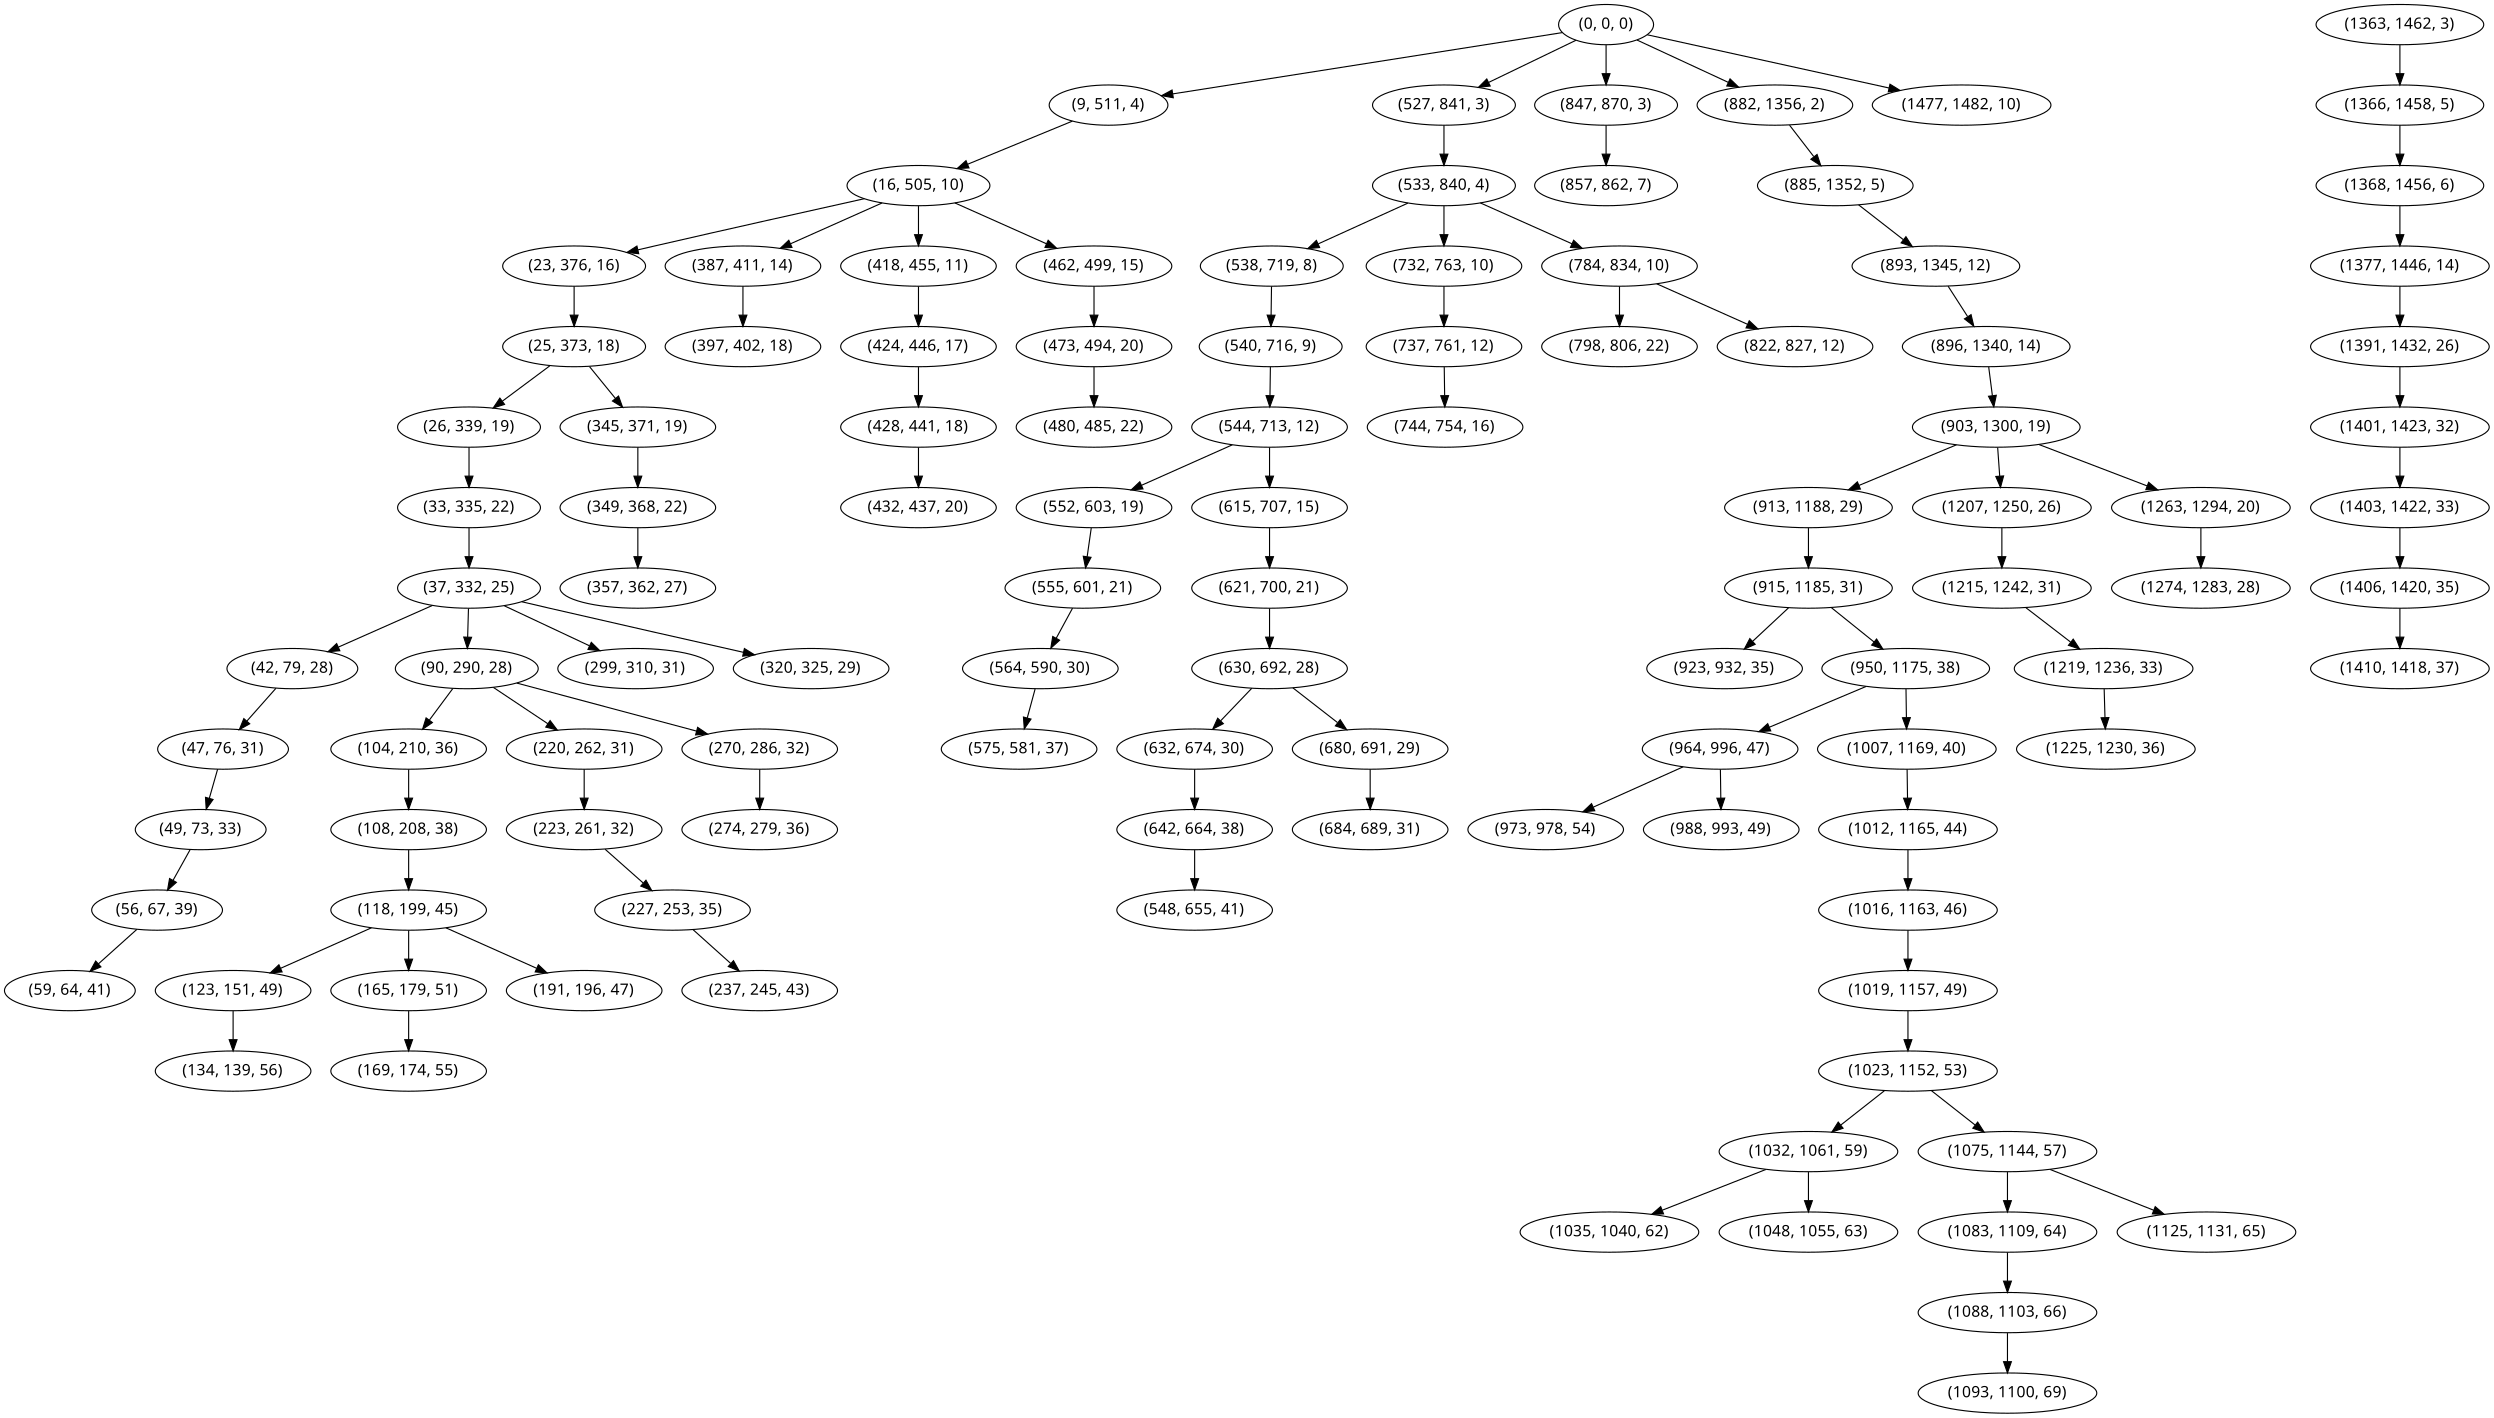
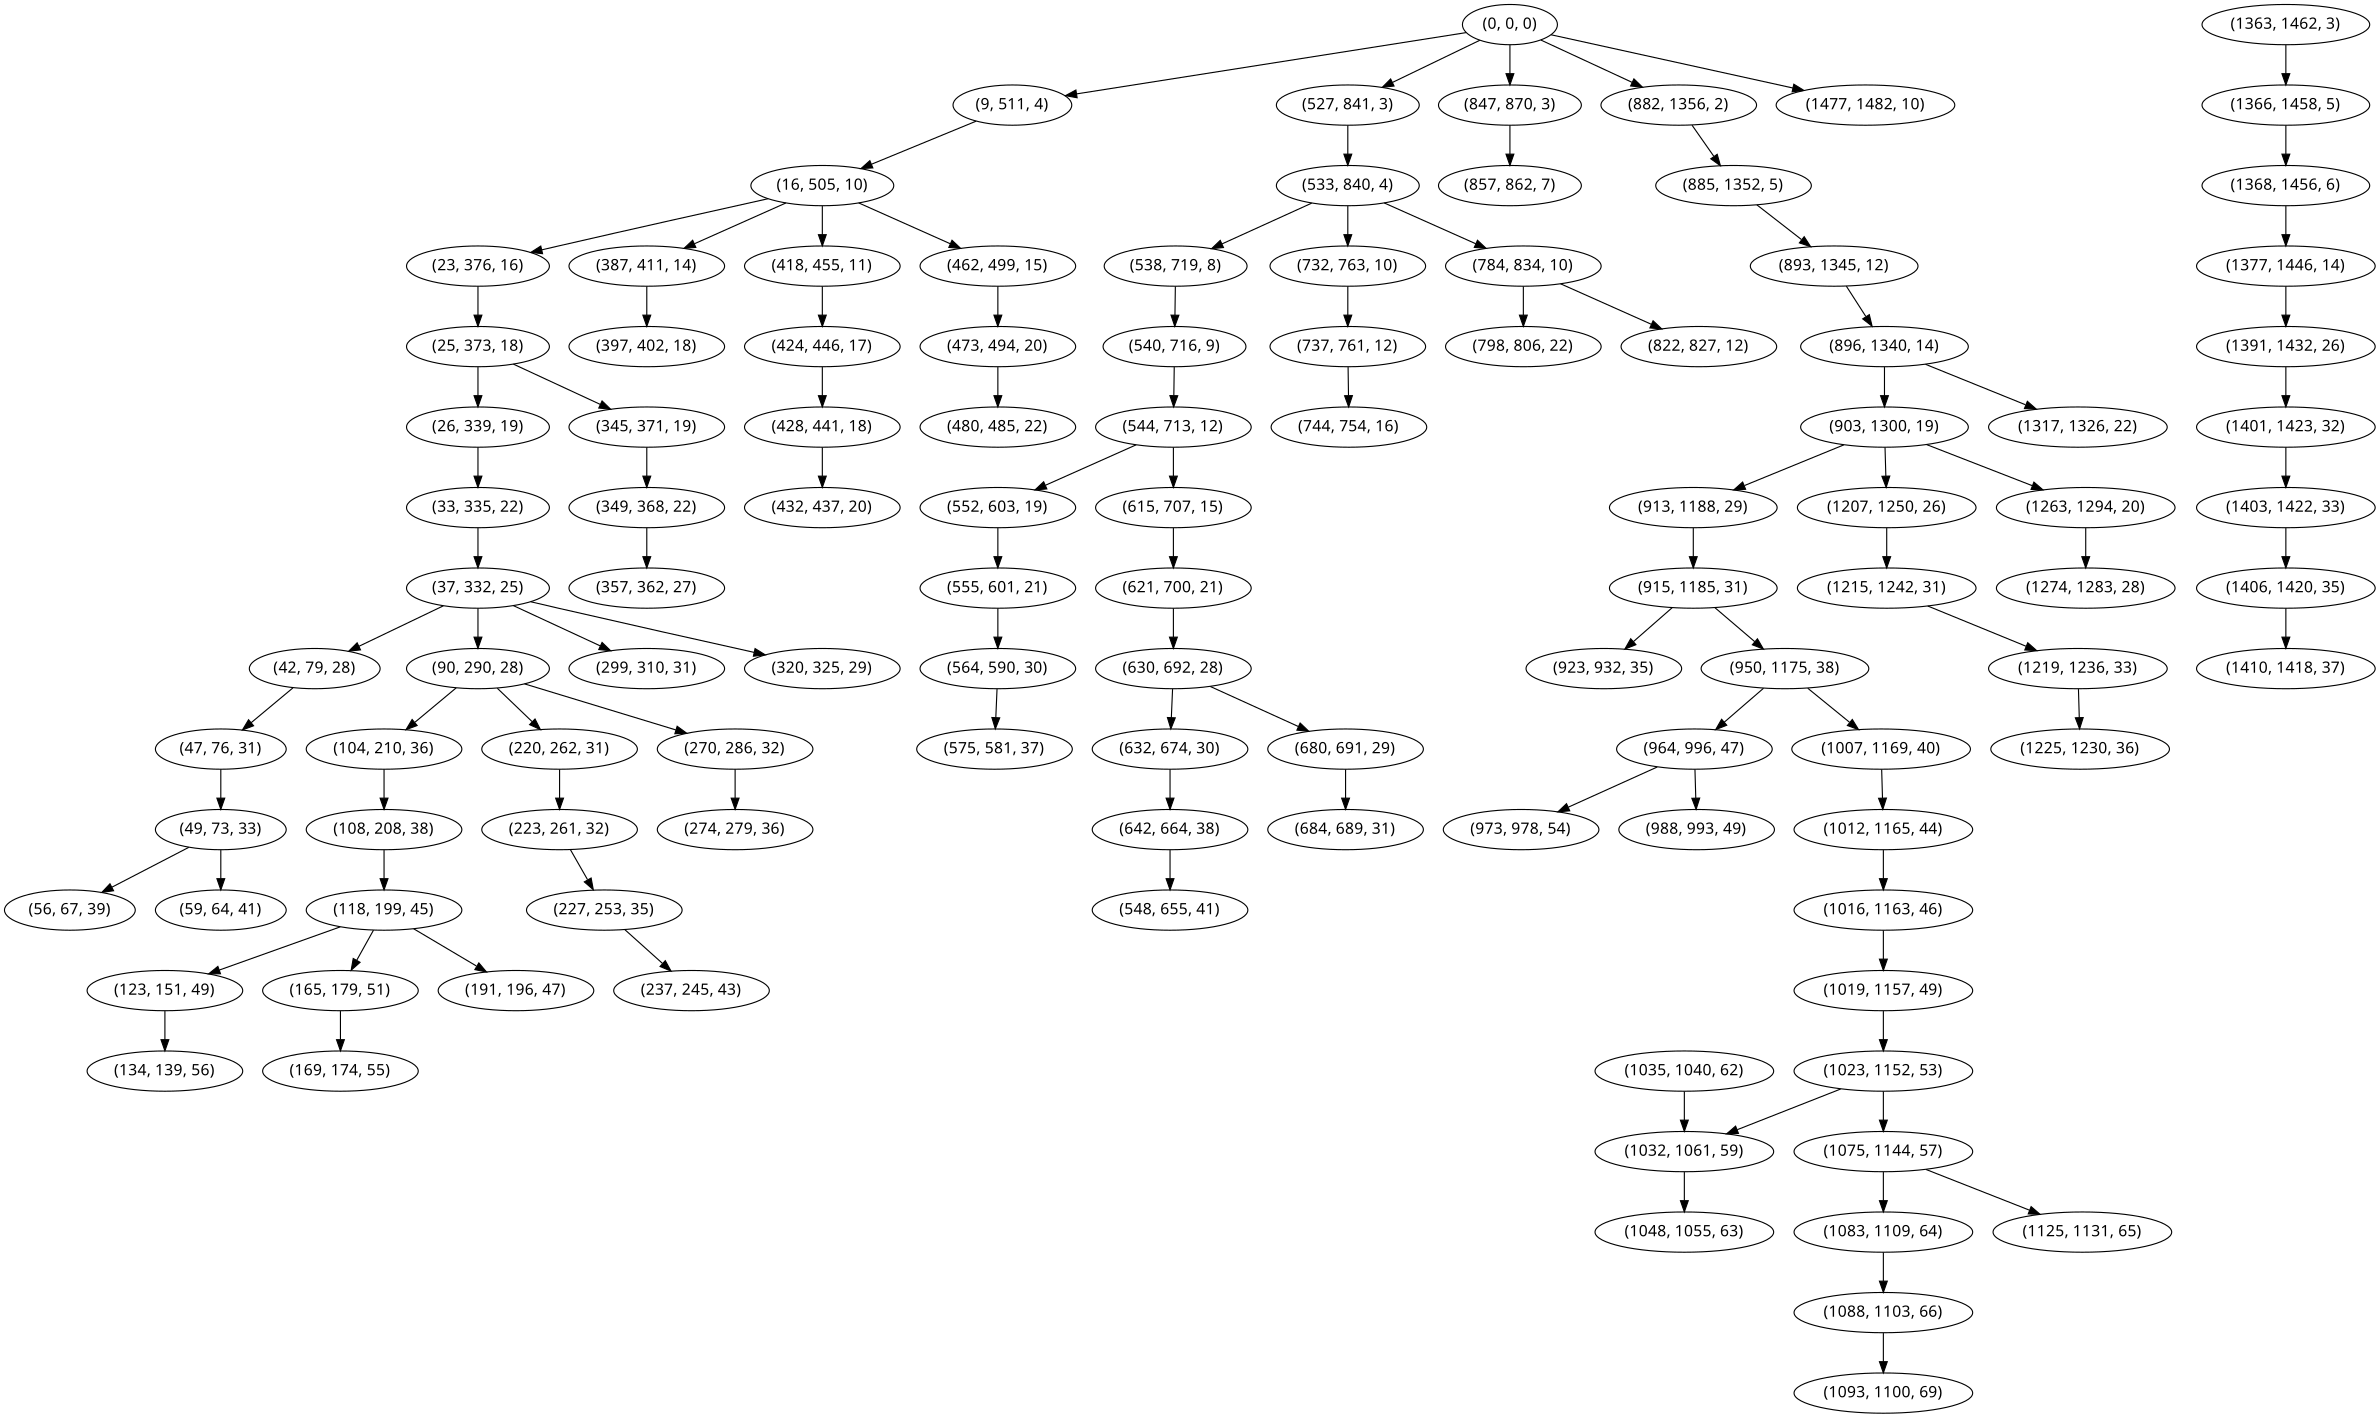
node "(1317, 1326, 22)": added
edge "(56, 67, 39)" -> "(59, 64, 41)": now "(49, 73, 33)" -> "(59, 64, 41)"
edge "(1032, 1061, 59)" -> "(1035, 1040, 62)": reversed
